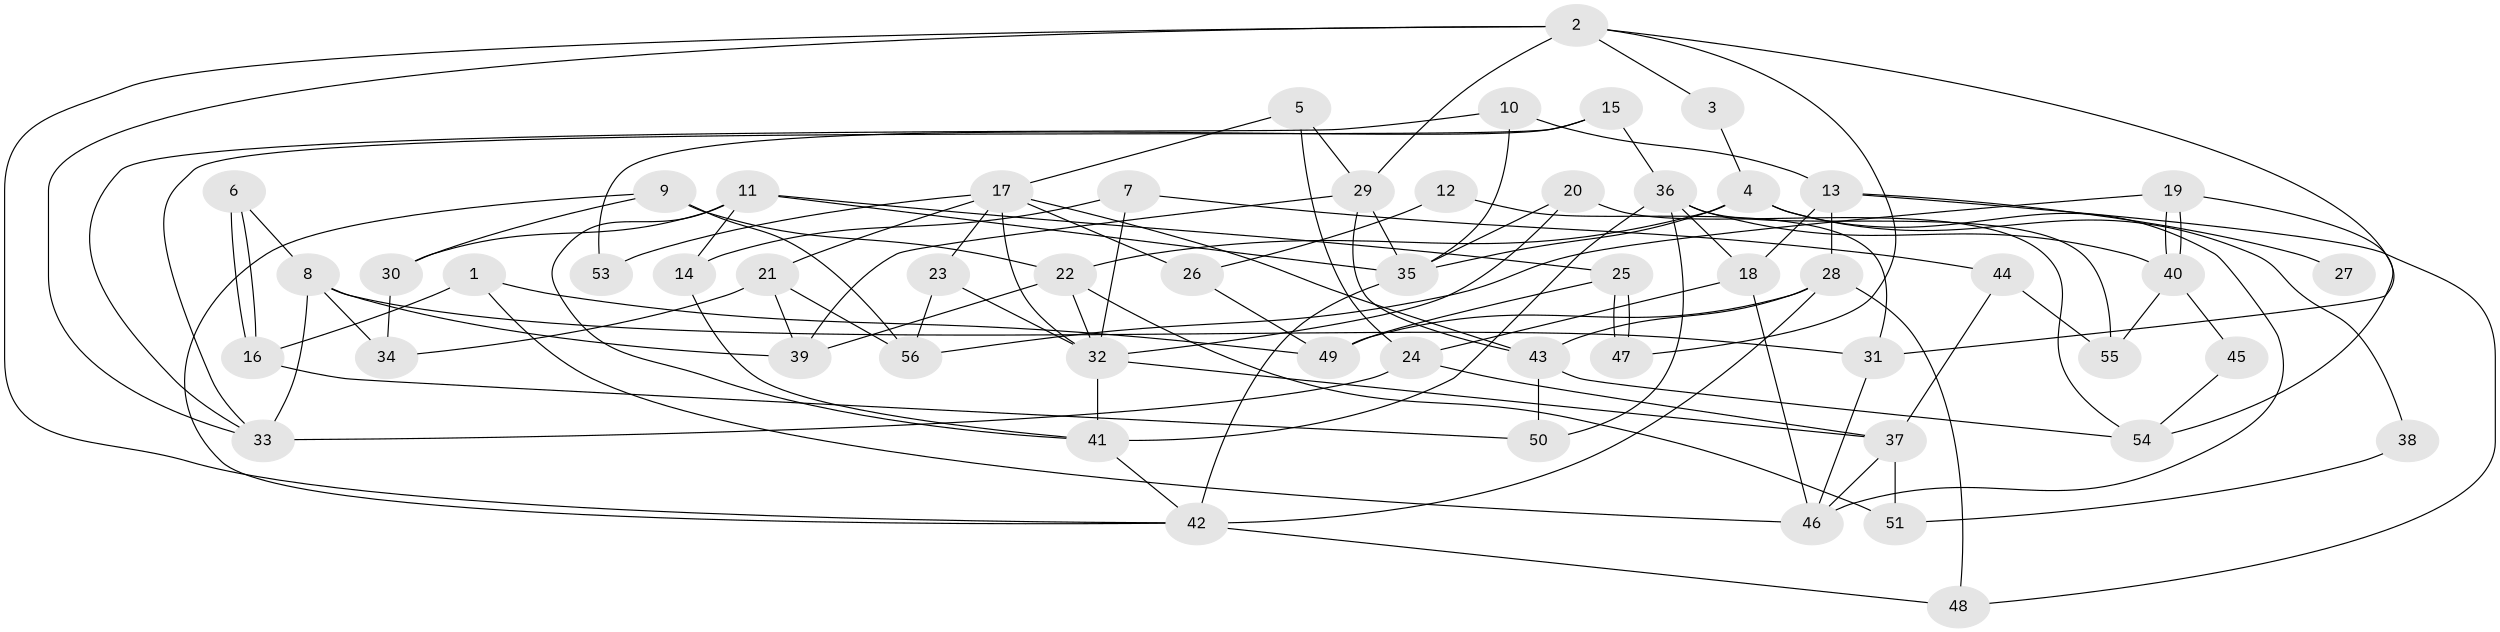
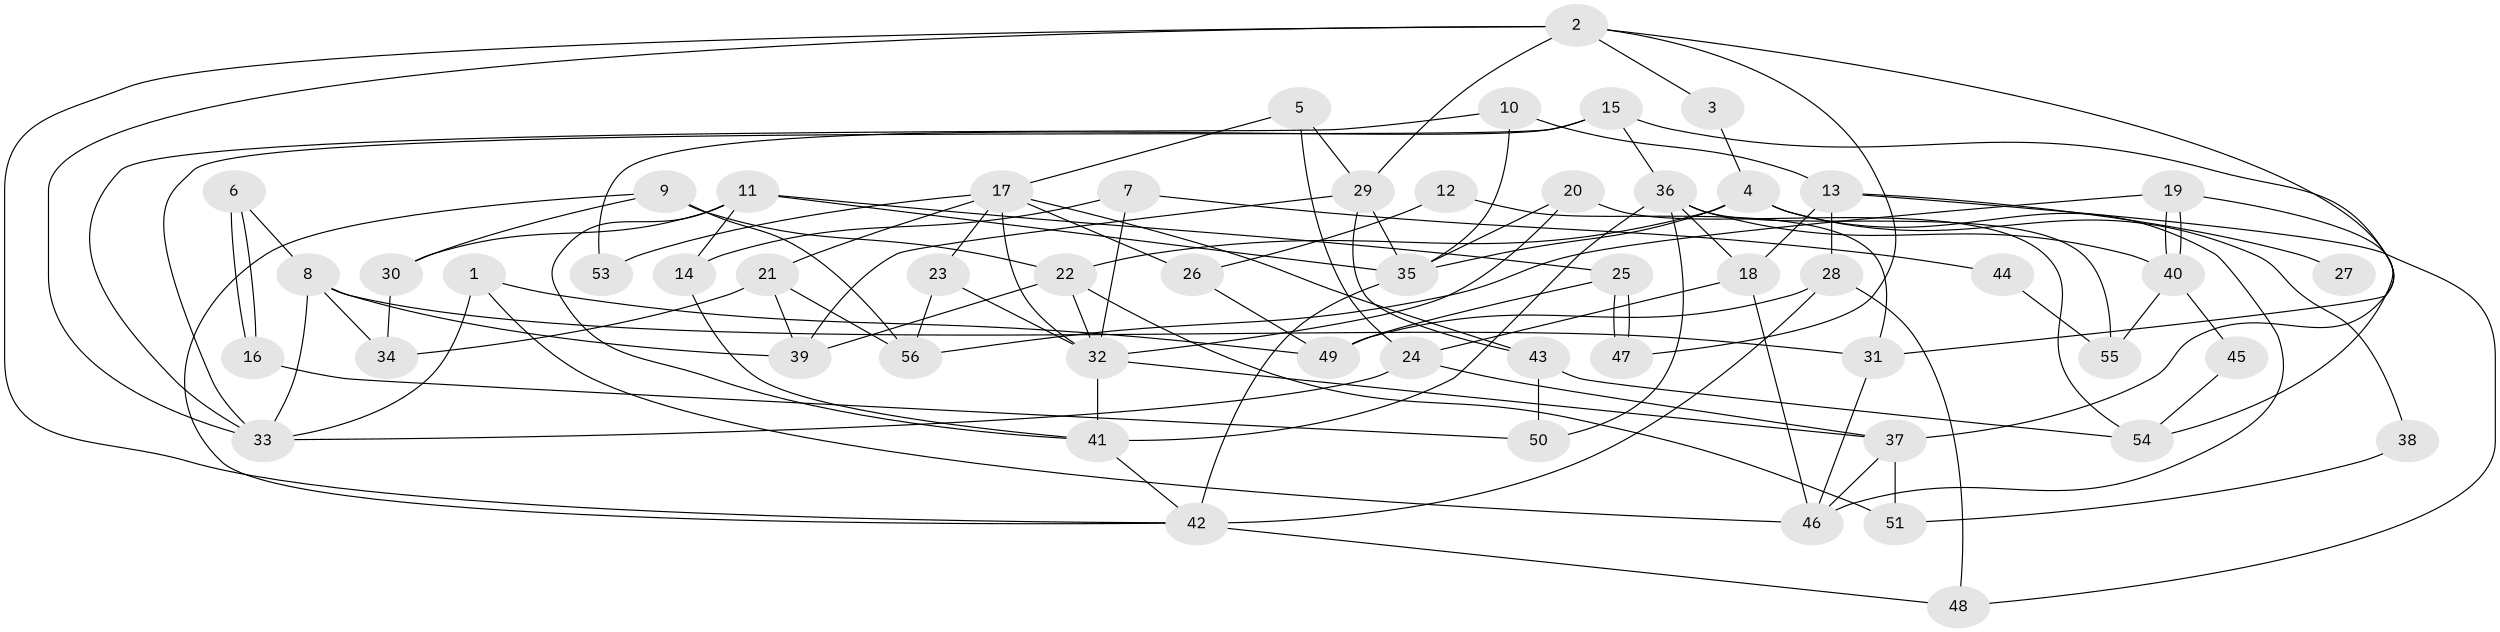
edge "28" -- "43": removed
edge "1" -- "16": now "1" -- "33"
edge "44" -- "37": now "15" -- "37"
